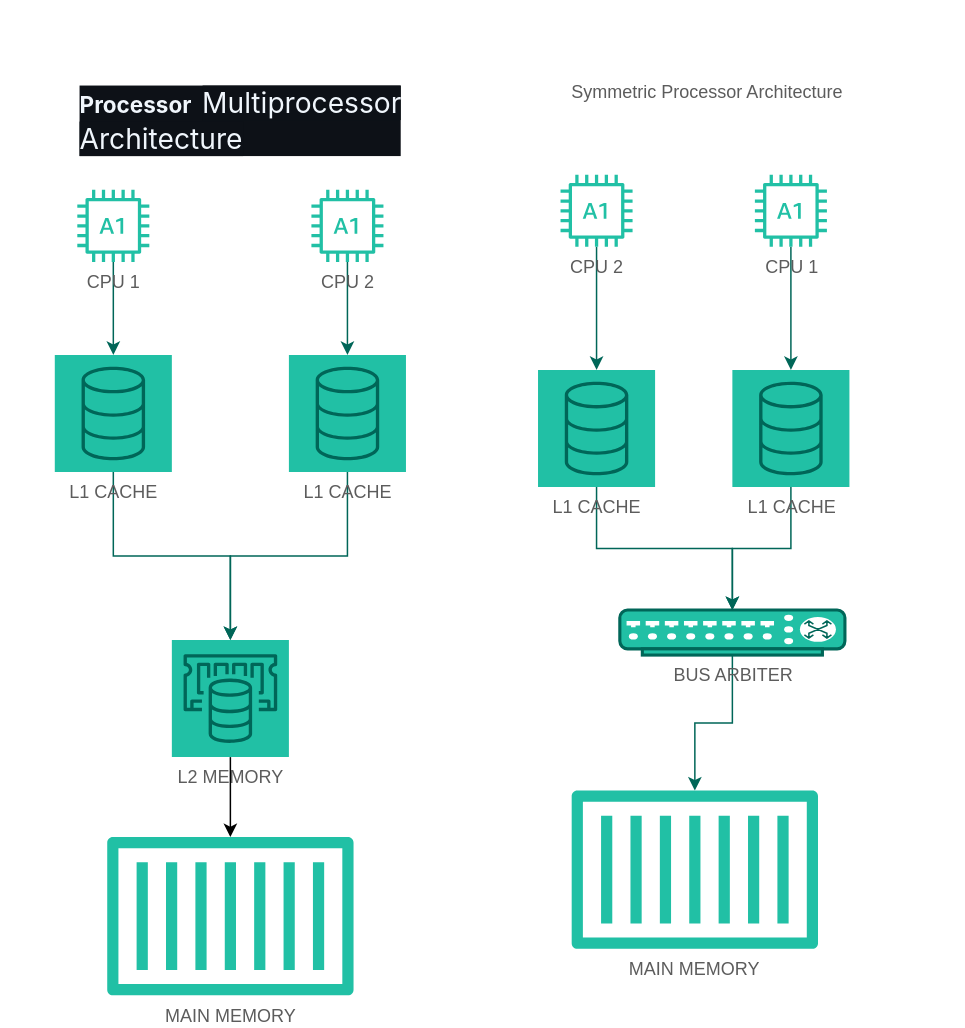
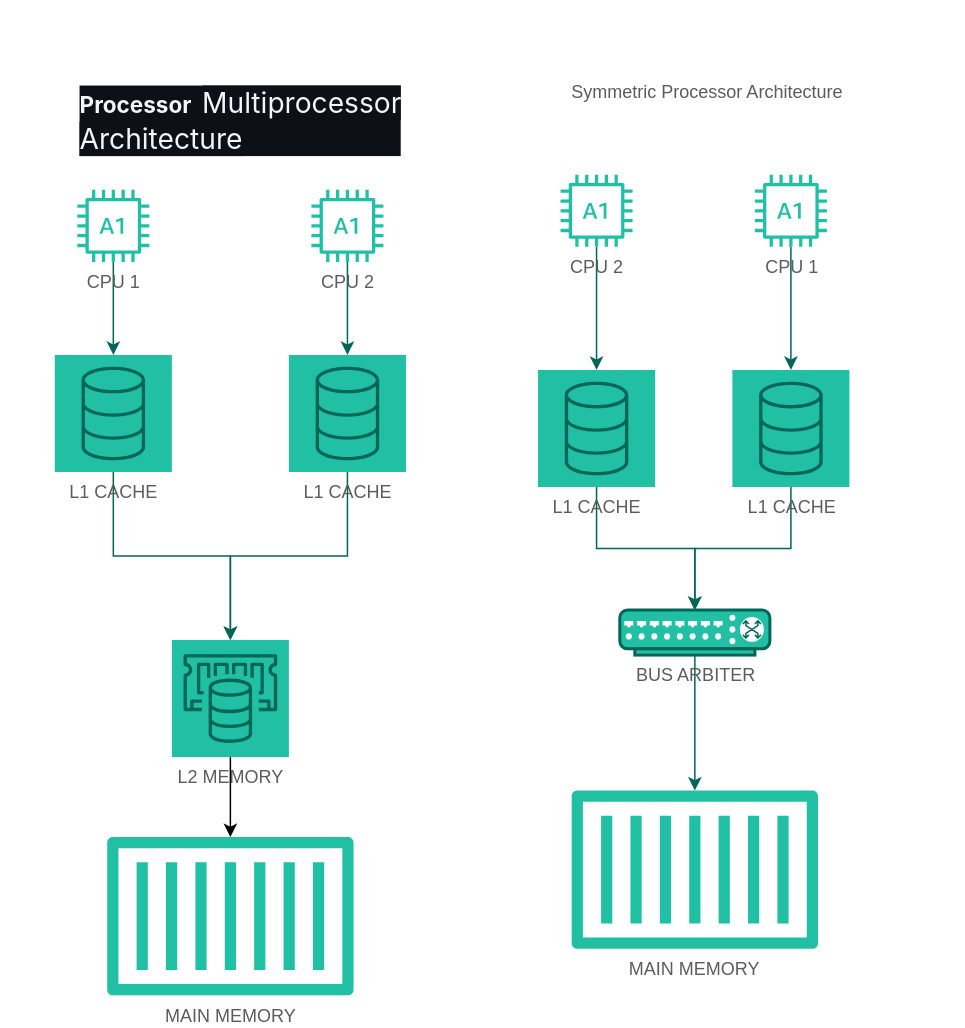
node "BUS ARBITER": size 225x45 -> 150x45
